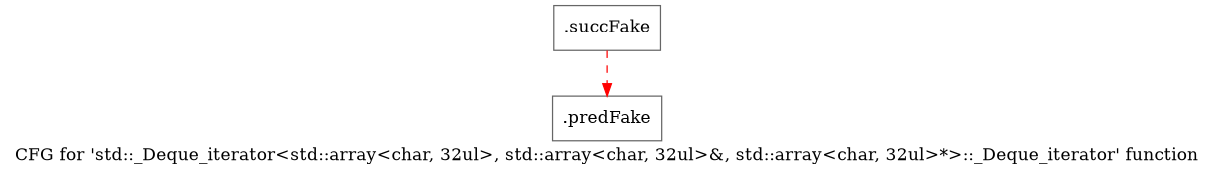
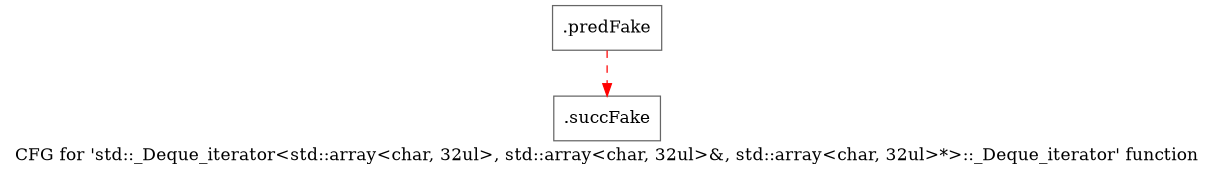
edge ".succFake" -> ".predFake": reversed
